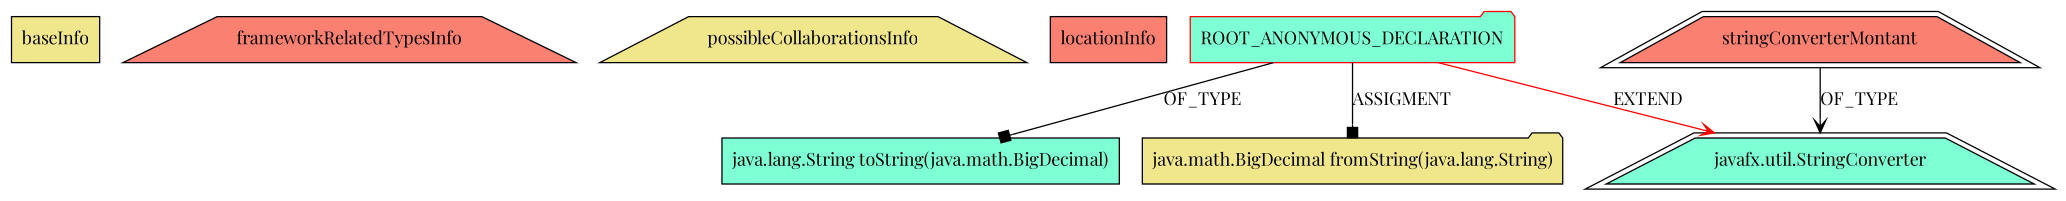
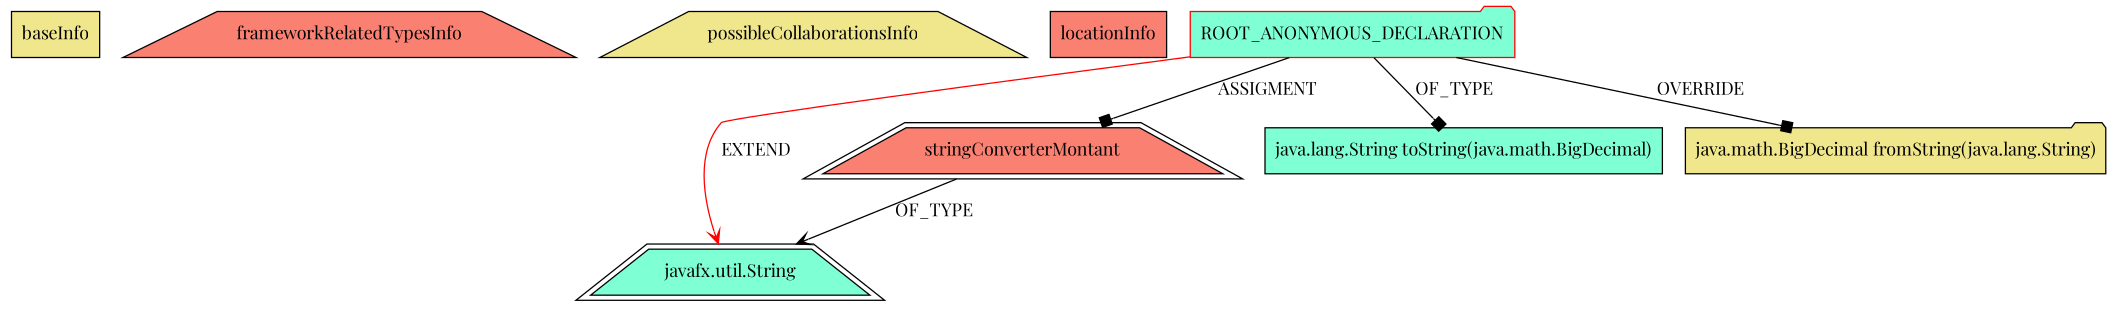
edge "ROOT_ANONYMOUS_DECLARATION" -> "stringConverterMontant": added, label "ASSIGMENT"
edge "ROOT_ANONYMOUS_DECLARATION" -> "java.math.BigDecimal fromString(java.lang.String)": label "ASSIGMENT" -> "OVERRIDE"
node "javafx.util.StringConverter": label "javafx.util.StringConverter" -> "javafx.util.String"
